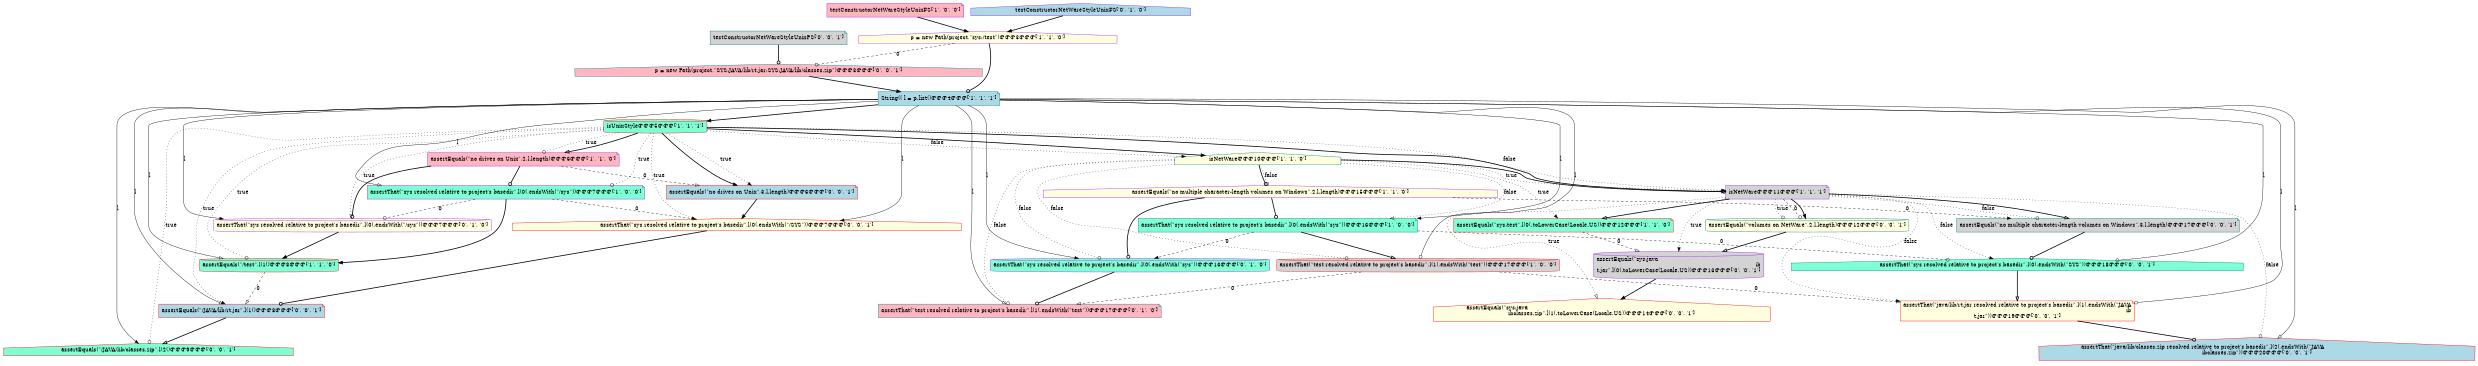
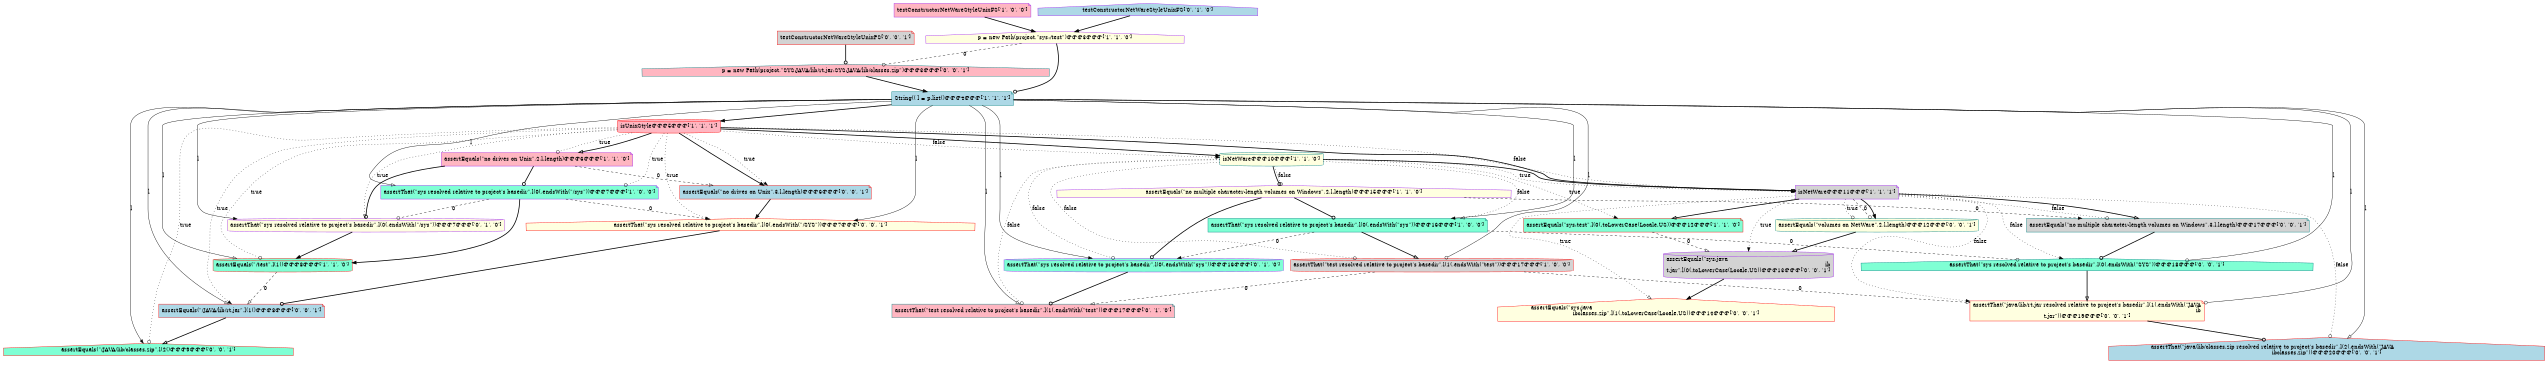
node "testConstructorNetWareStyleUnixPS['0', '0', '1']": color teal -> red
node "isUnixStyle@@@5@@@['1', '1', '1']": fillcolor aquamarine -> lightpink
node "isNetWare@@@10@@@['1', '1', '0']": shape house -> cylinder
